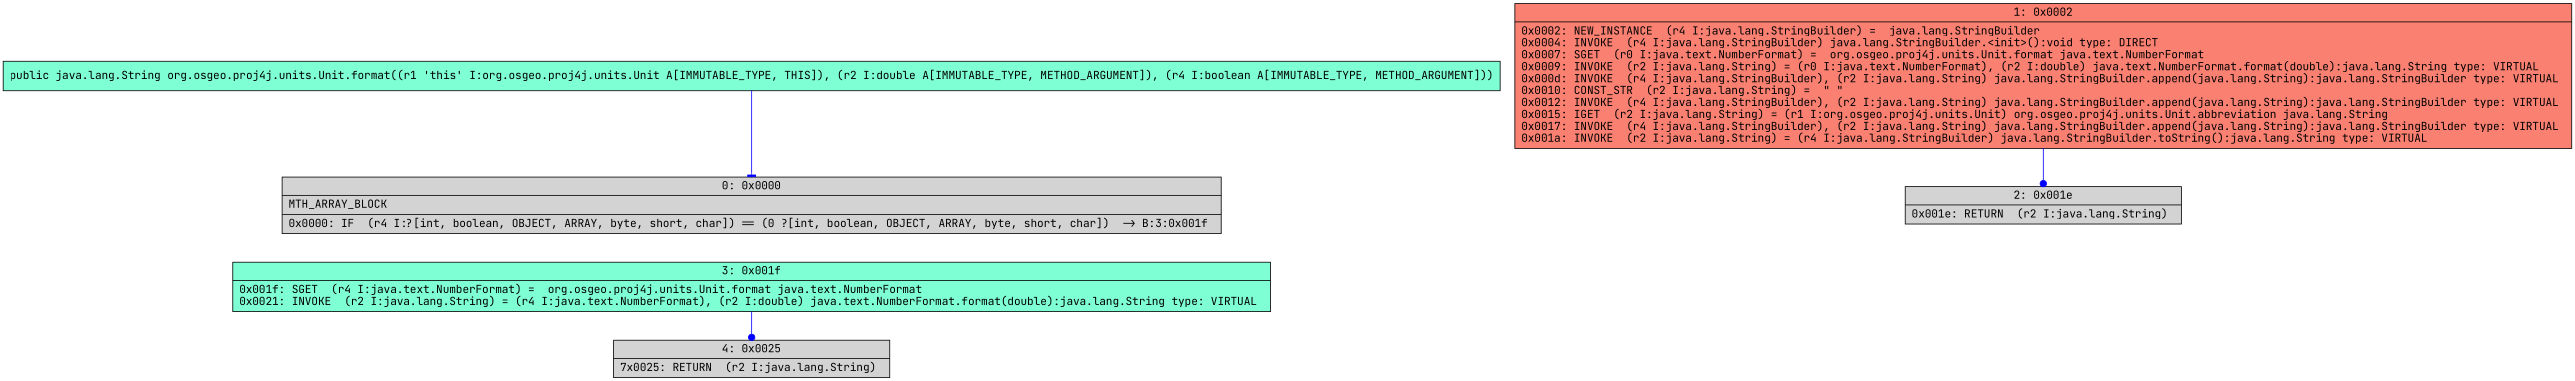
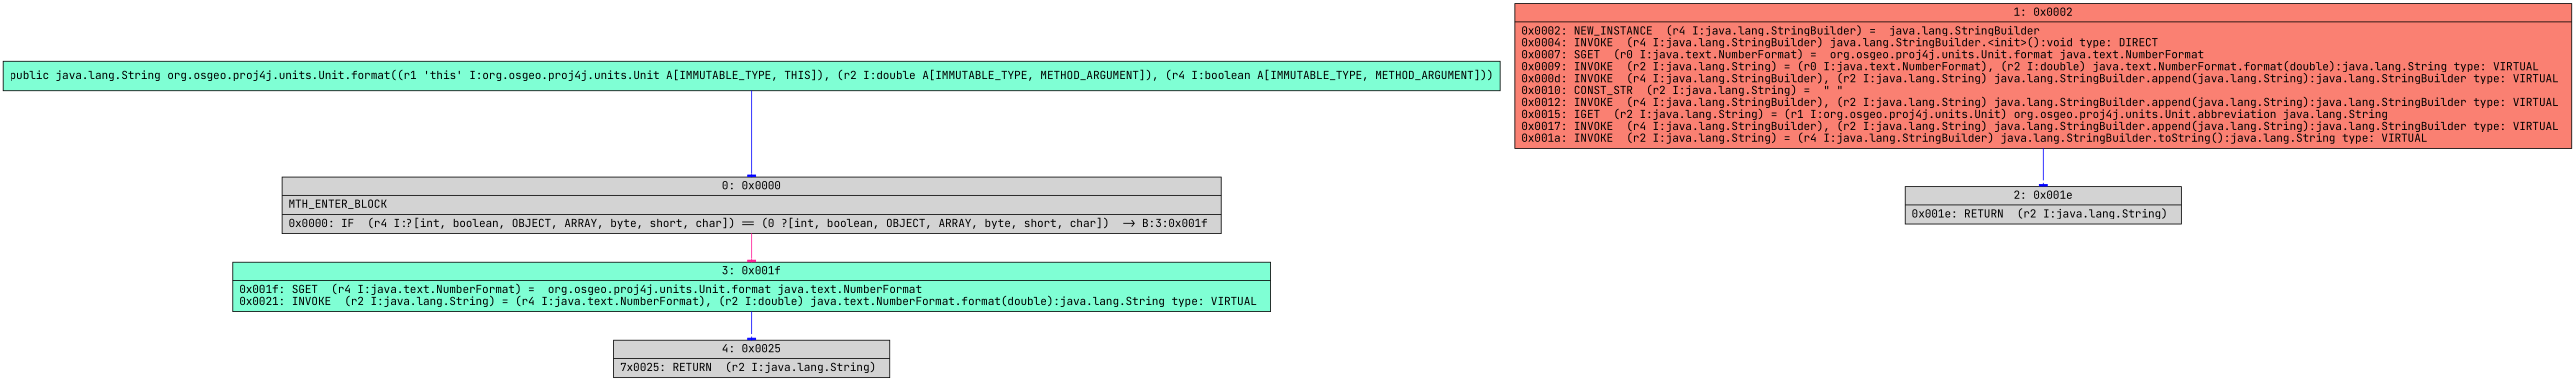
edge "1: 0x0002" -> "2: 0x001e": arrowhead dot -> tee
node "0: 0x0000": text "MTH_ARRAY_BLOCK" -> "MTH_ENTER_BLOCK"
edge "0: 0x0000" -> "3: 0x001f": added
edge "3: 0x001f" -> "4: 0x0025": arrowhead dot -> tee
